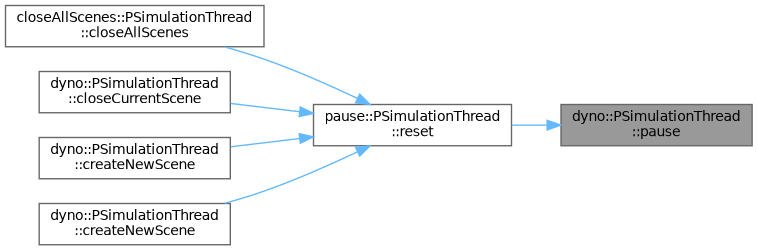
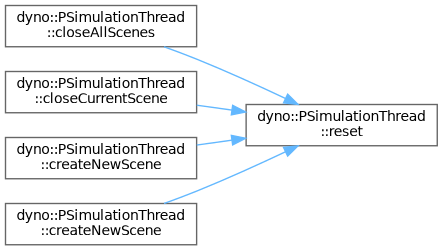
node "closeAllScenes::PSimulationThread ::closeAllScenes": label "closeAllScenes::PSimulationThread ::closeAllScenes" -> "dyno::PSimulationThread ::closeAllScenes"
node "pause::PSimulationThread ::reset": label "pause::PSimulationThread ::reset" -> "dyno::PSimulationThread ::reset"
node "dyno::PSimulationThread ::pause": removed
